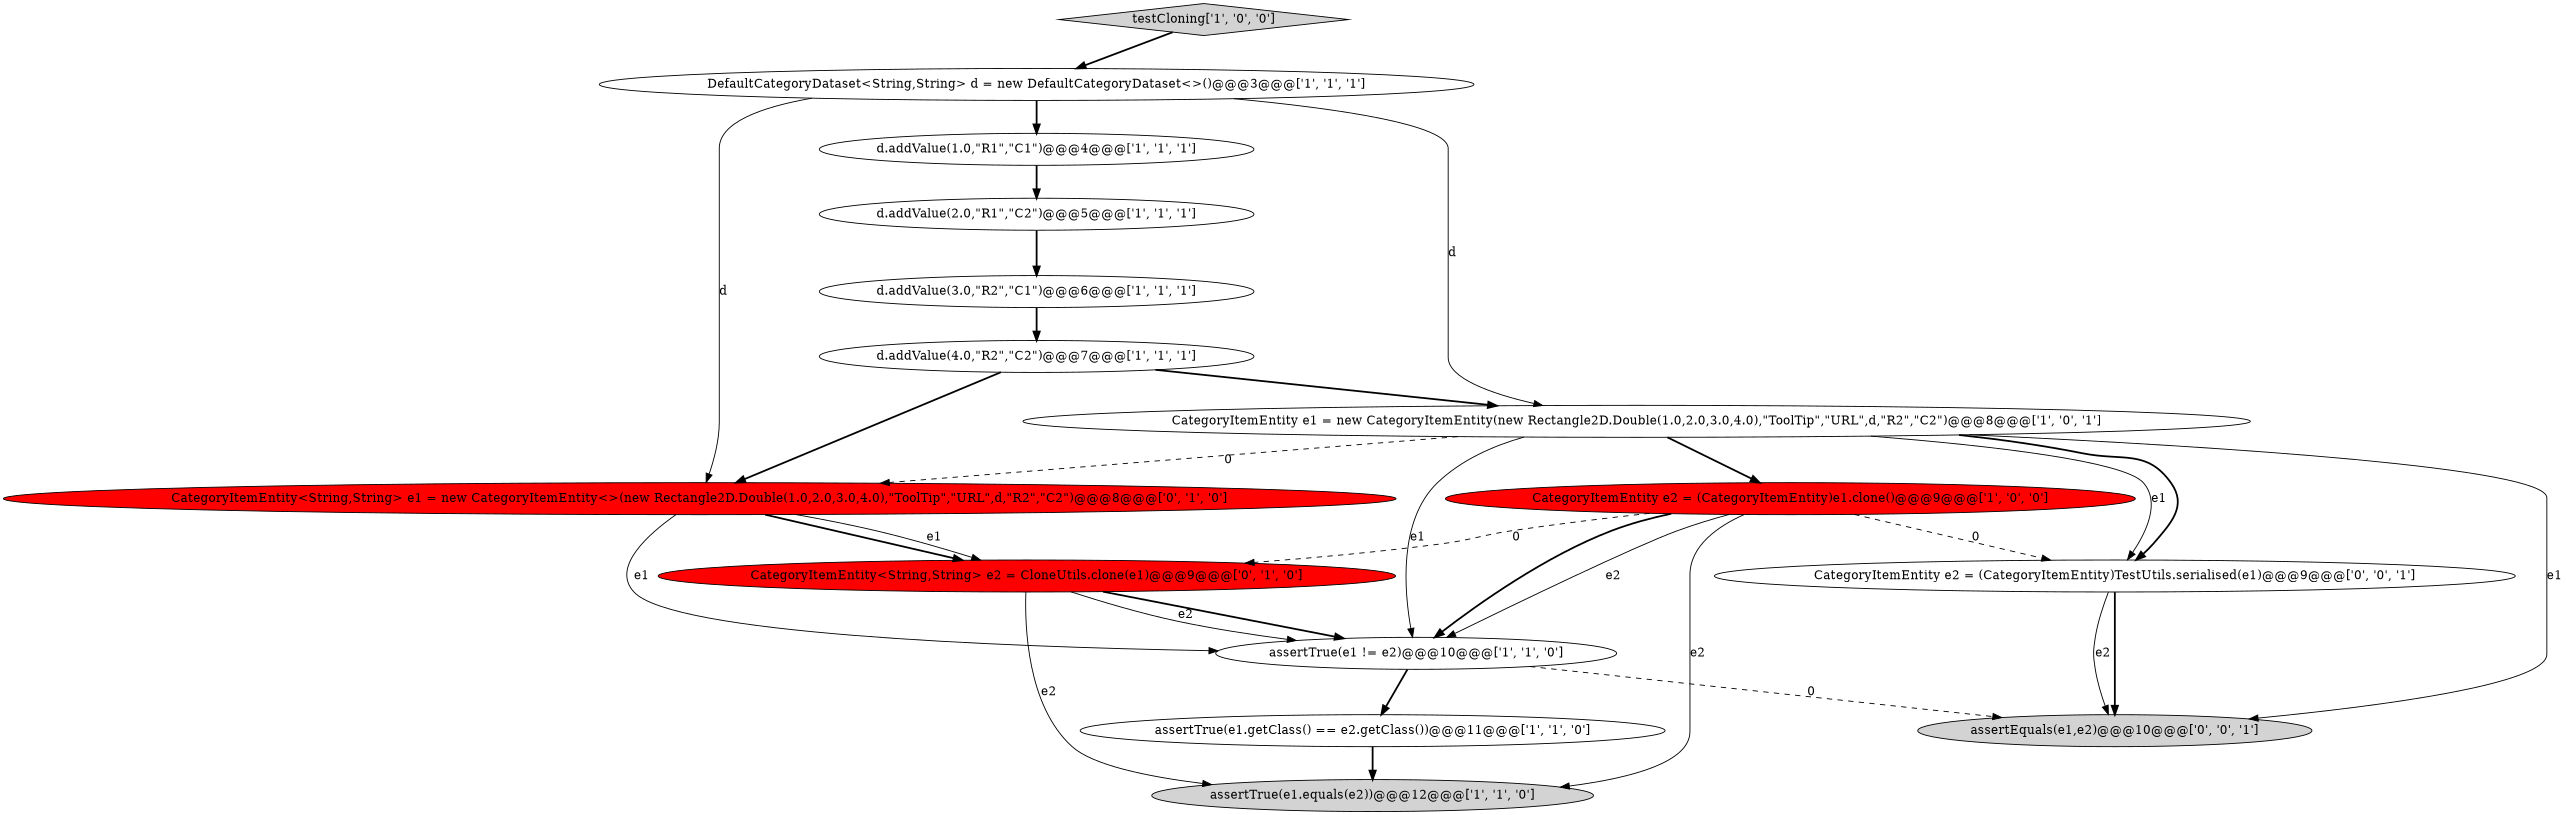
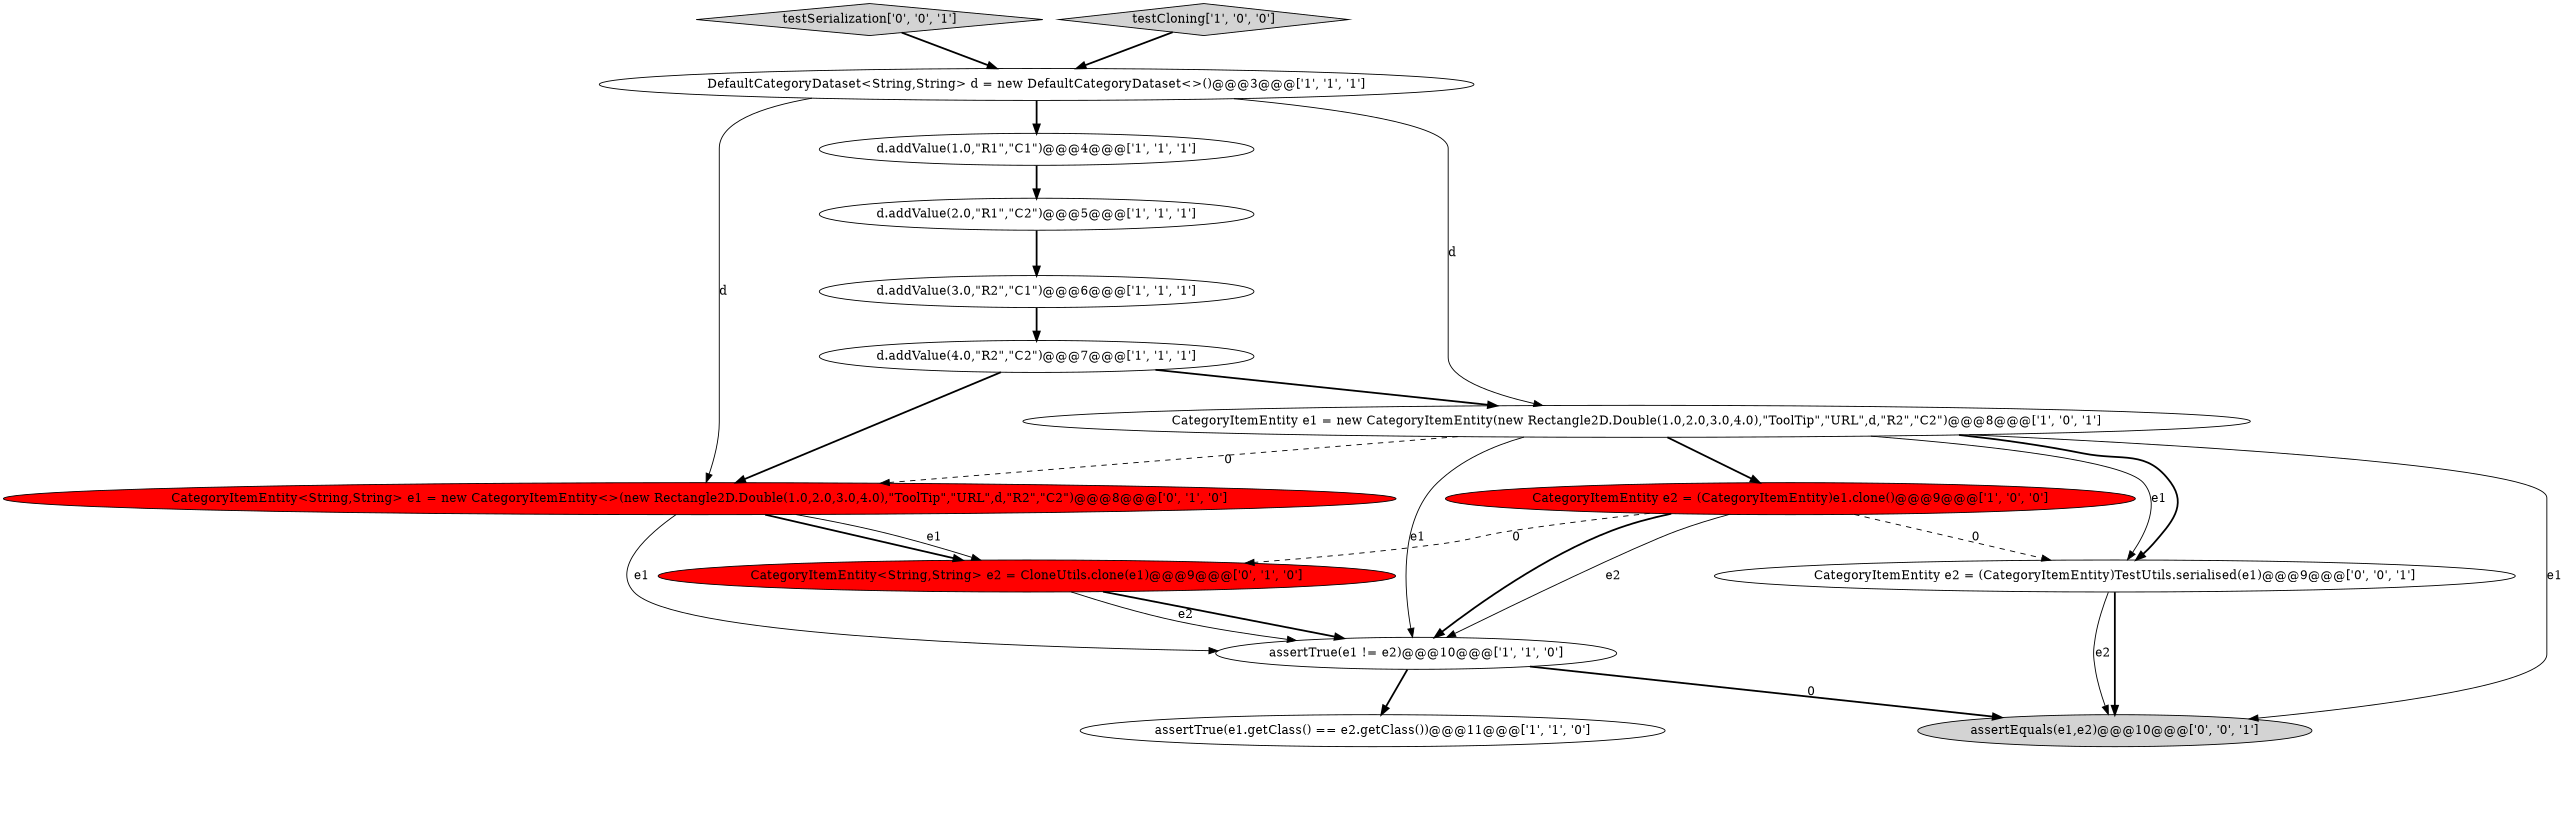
node "testSerialization['0', '0', '1']": added
edge "assertTrue(e1 != e2)@@@10@@@['1', '1', '0']" -> "assertEquals(e1,e2)@@@10@@@['0', '0', '1']": style dashed -> bold
node "assertTrue(e1.equals(e2))@@@12@@@['1', '1', '0']": removed
